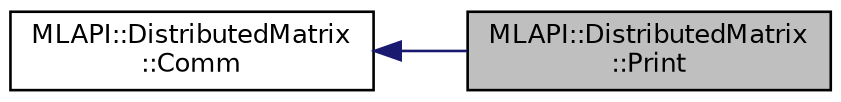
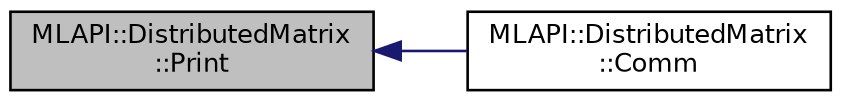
edge "MLAPI::DistributedMatrix ::Print" -> "MLAPI::DistributedMatrix ::Comm": reversed
